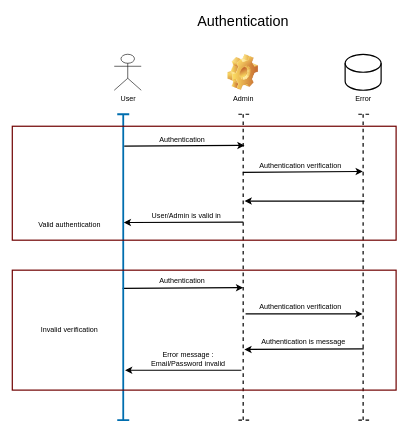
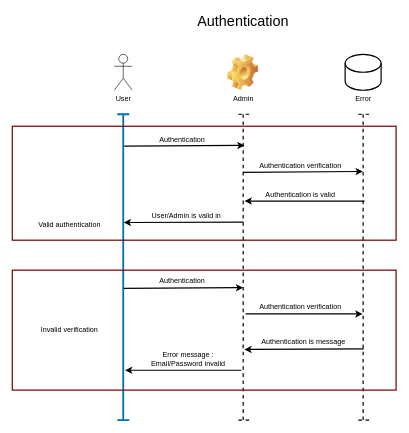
node "User": size 27x36 -> 18x36
node "Authentication is valid": added
